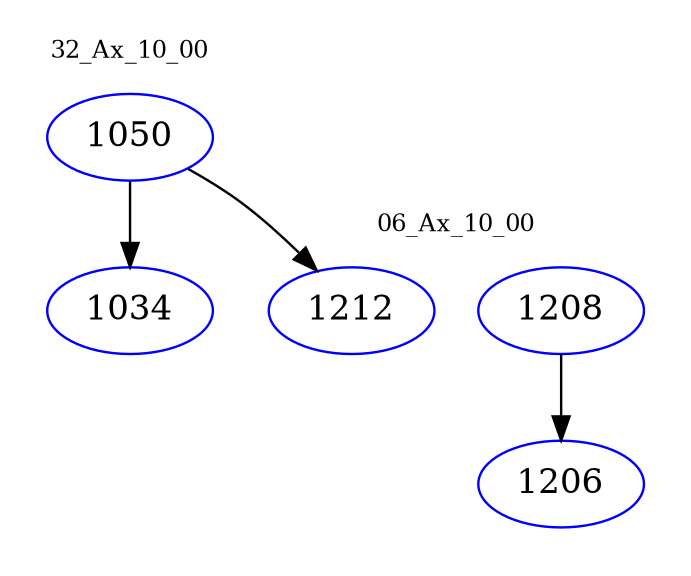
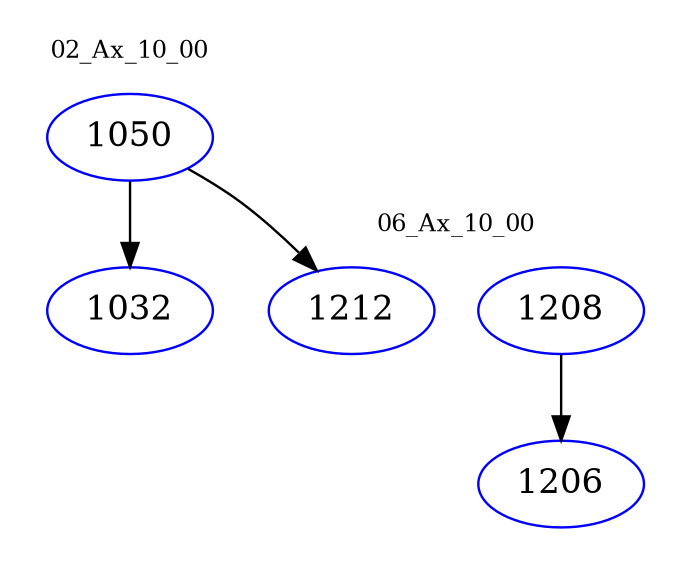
cluster "32_Ax_10_00": label "32_Ax_10_00" -> "02_Ax_10_00"
node "1034": label "1034" -> "1032"
